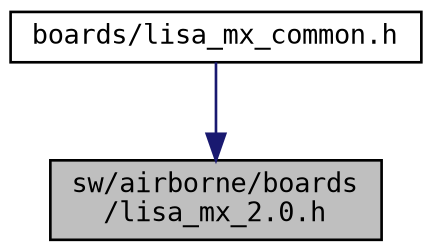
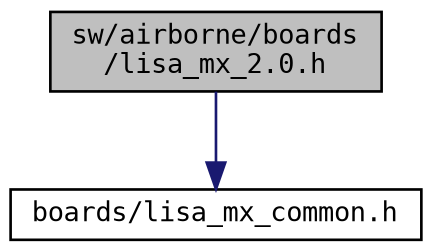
edge "boards/lisa_mx_common.h" -> "sw/airborne/boards /lisa_mx_2.0.h": reversed
